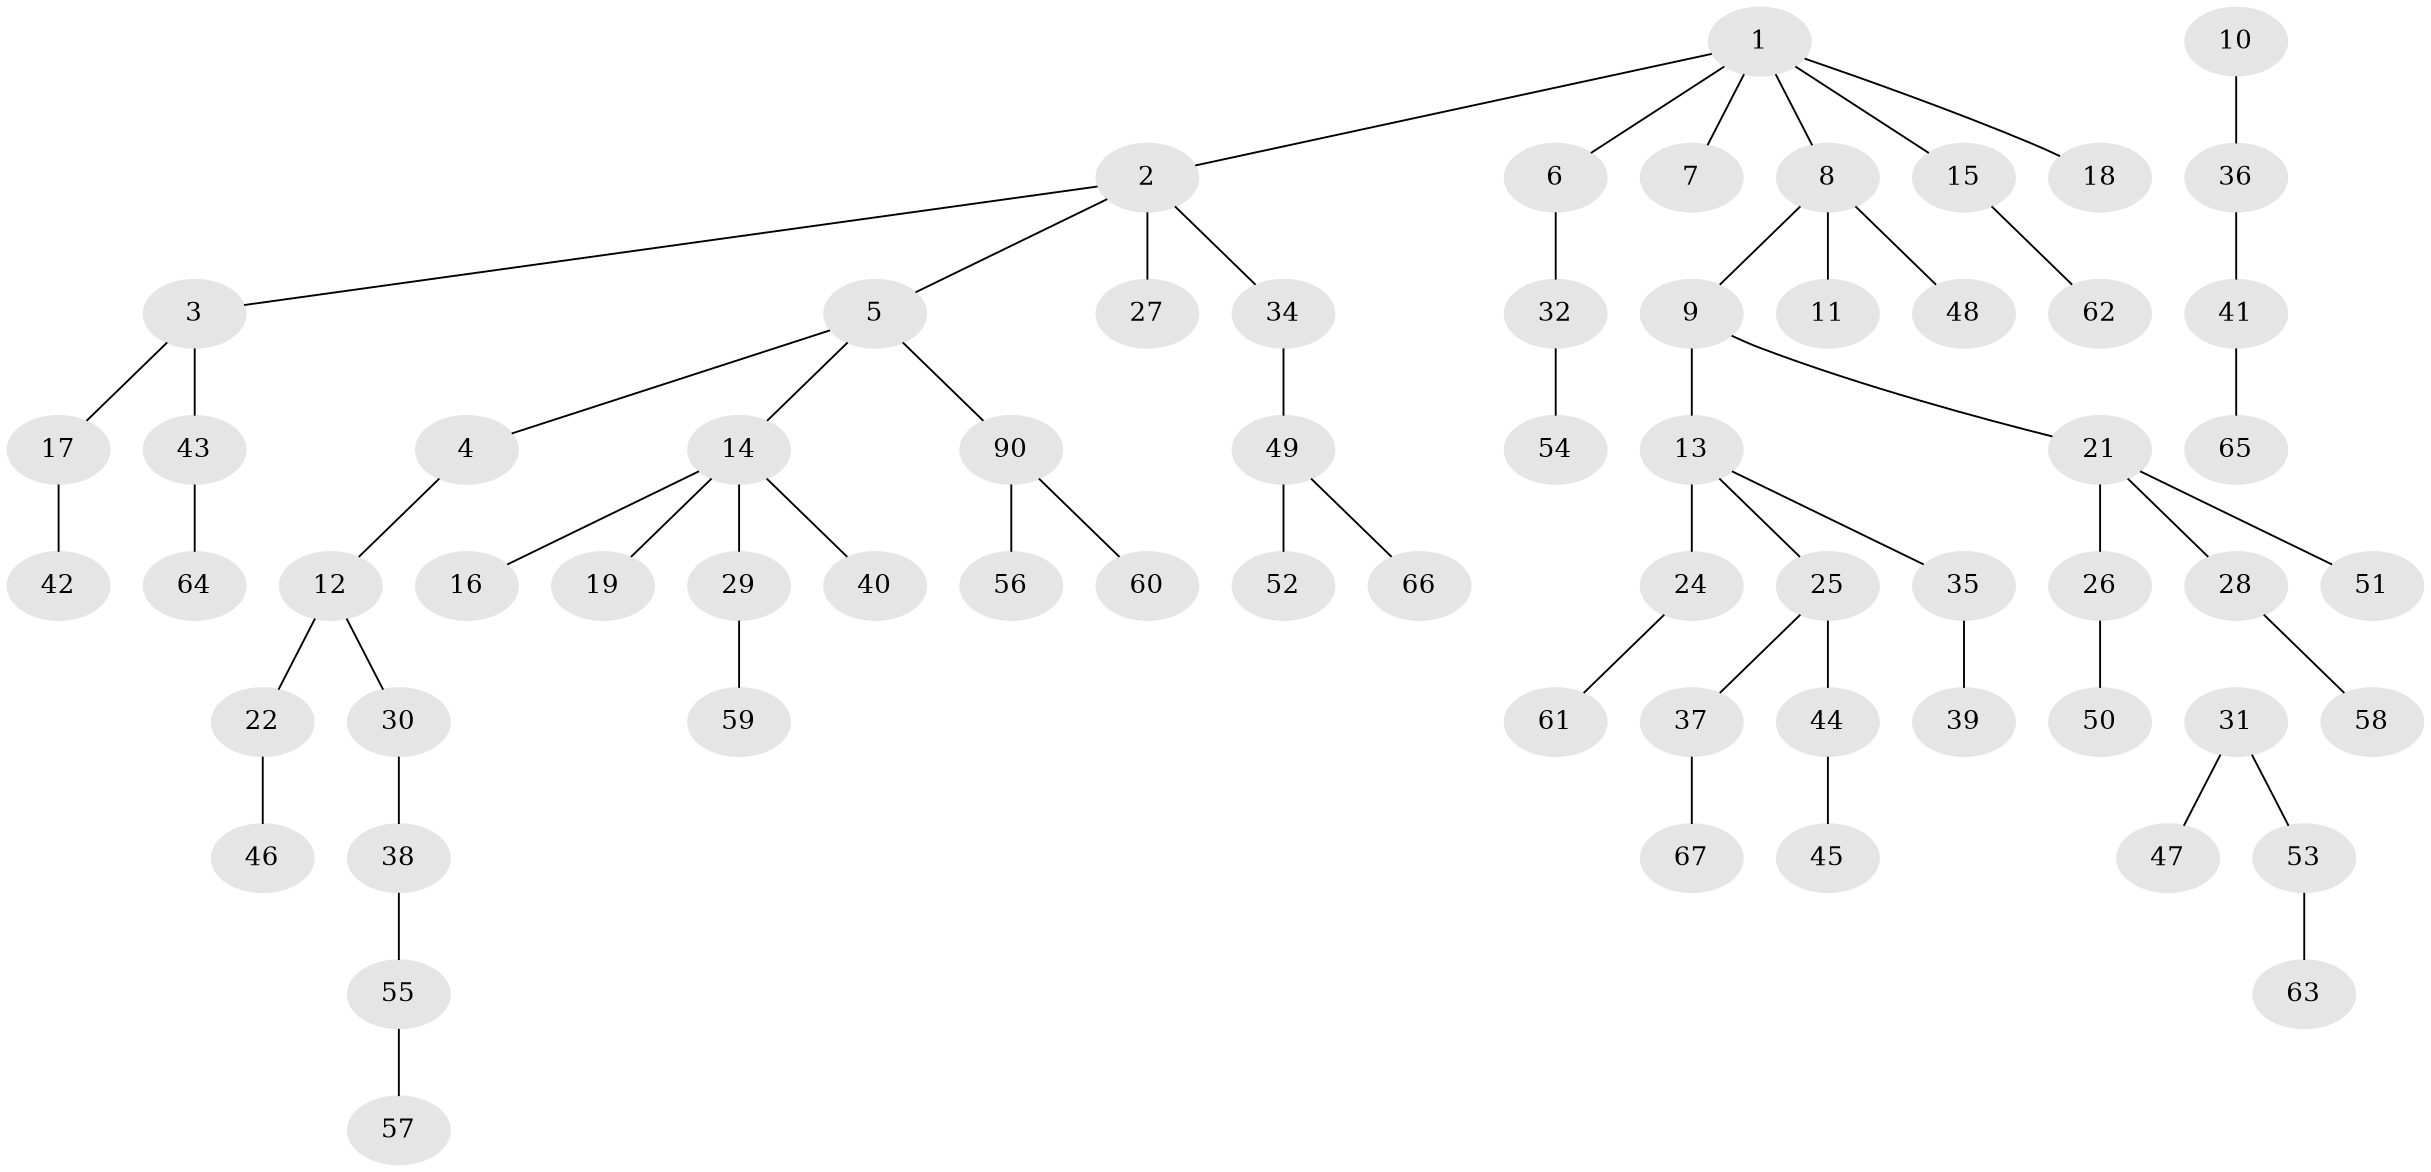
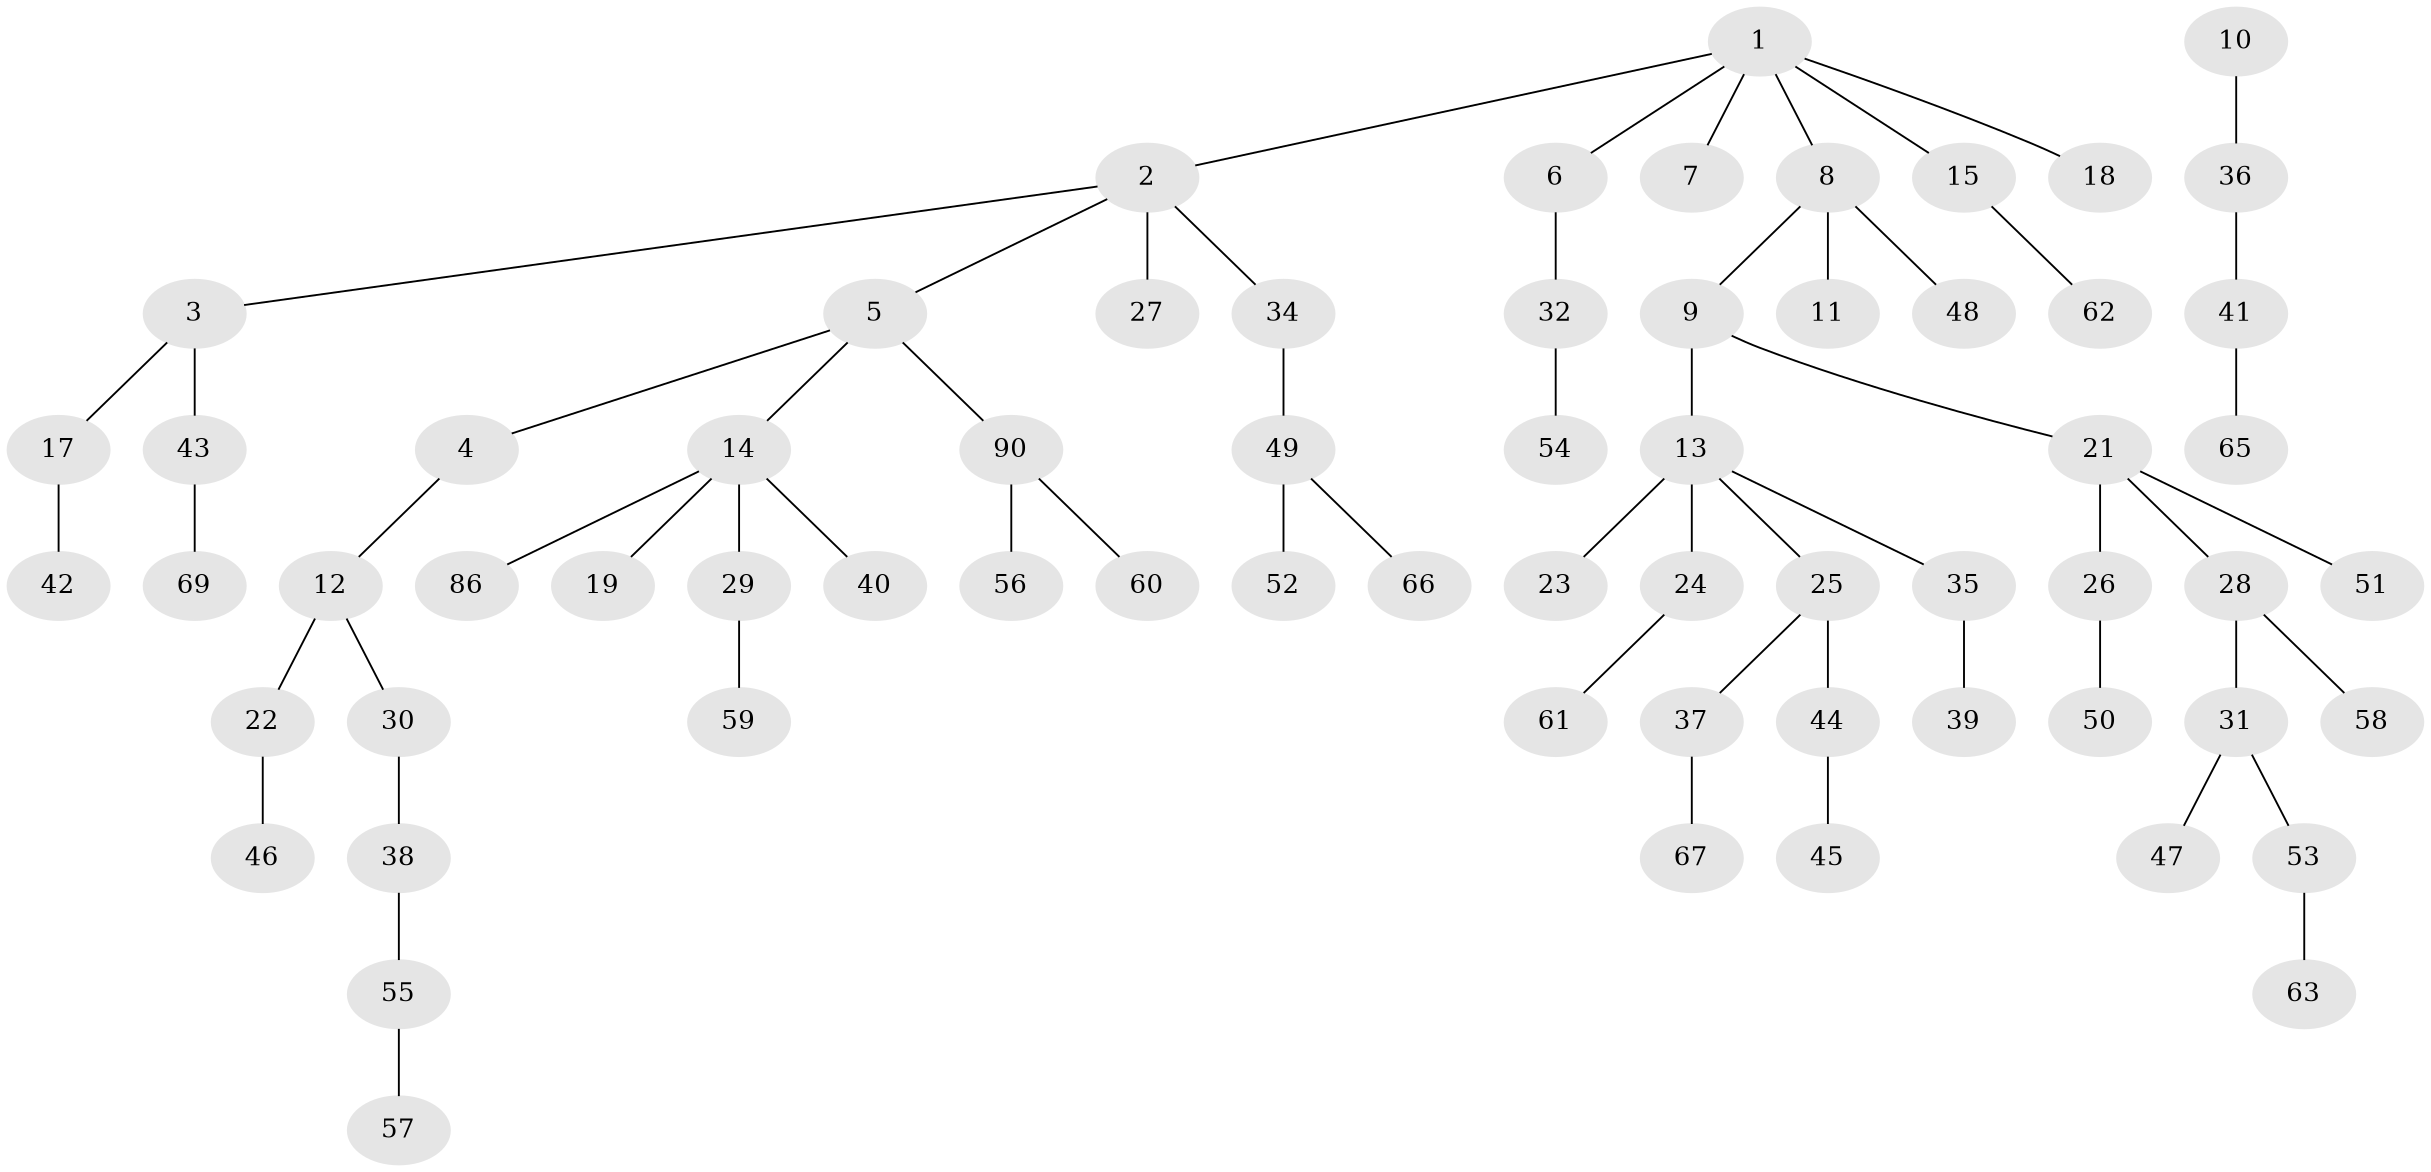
node "64": label "64" -> "69"
node "16": label "16" -> "86"
node "23": added
edge "28" -- "31": added
